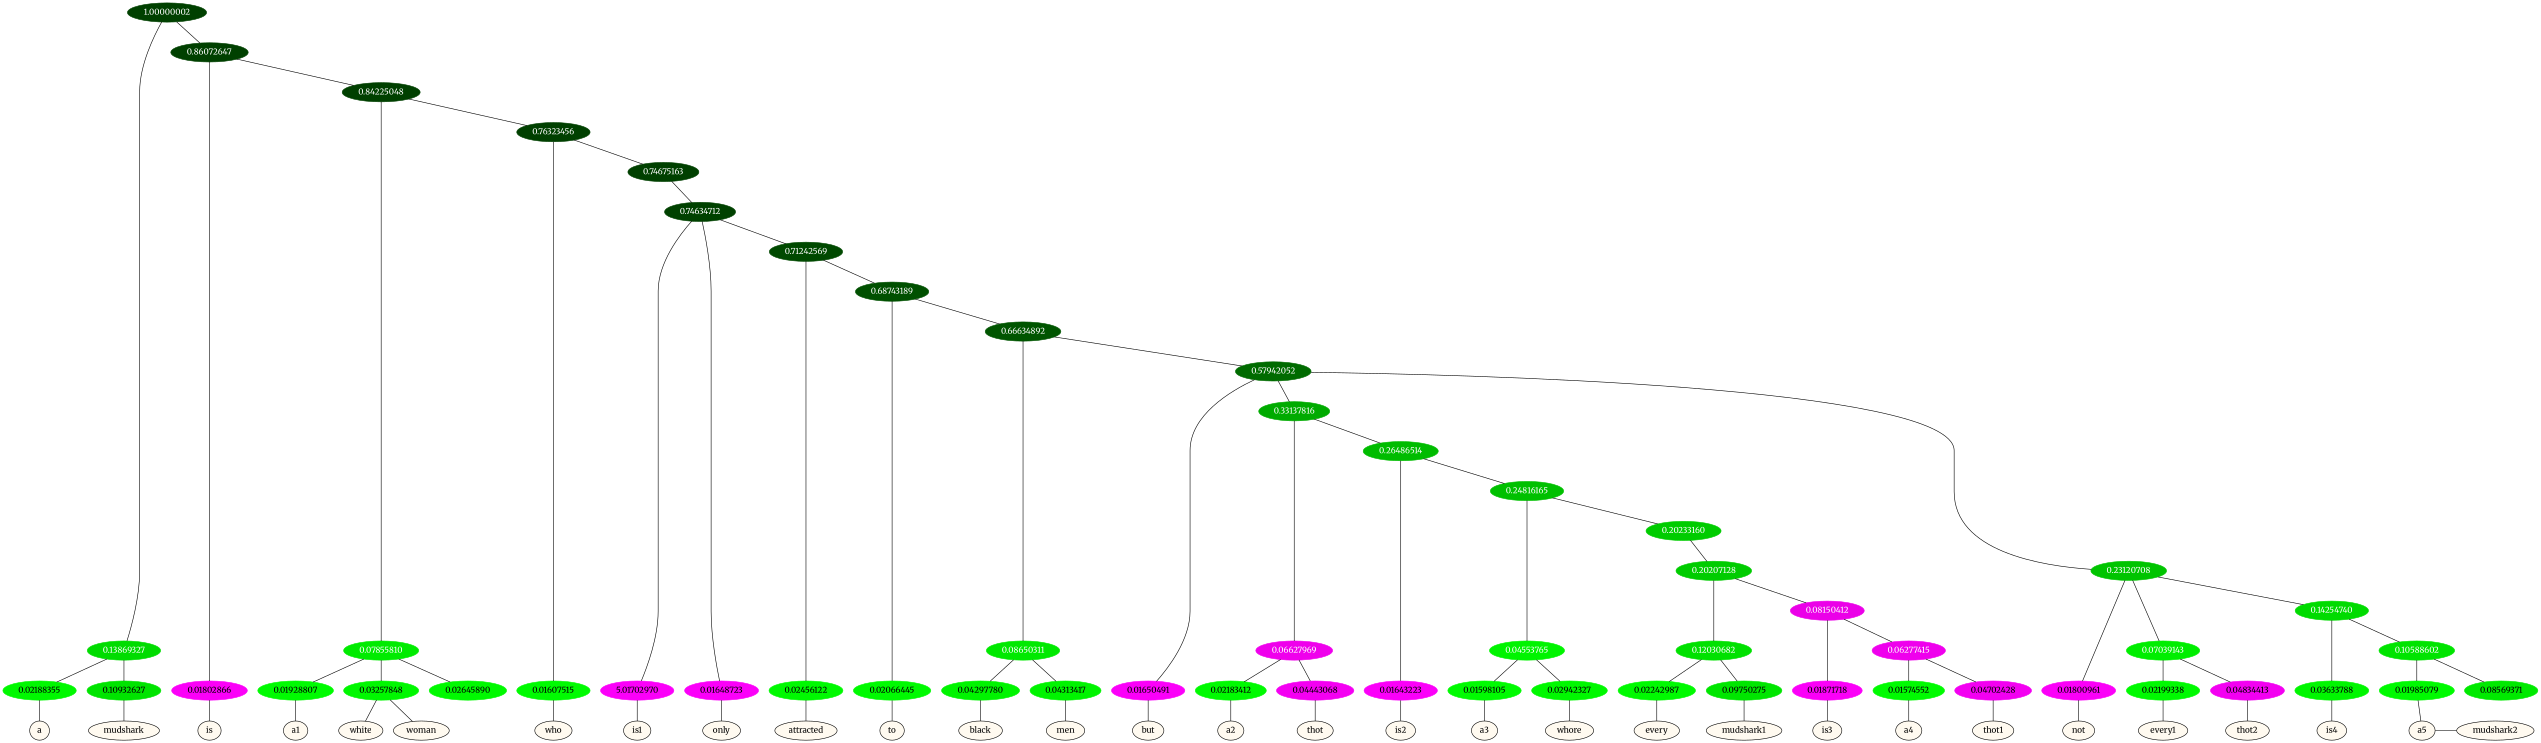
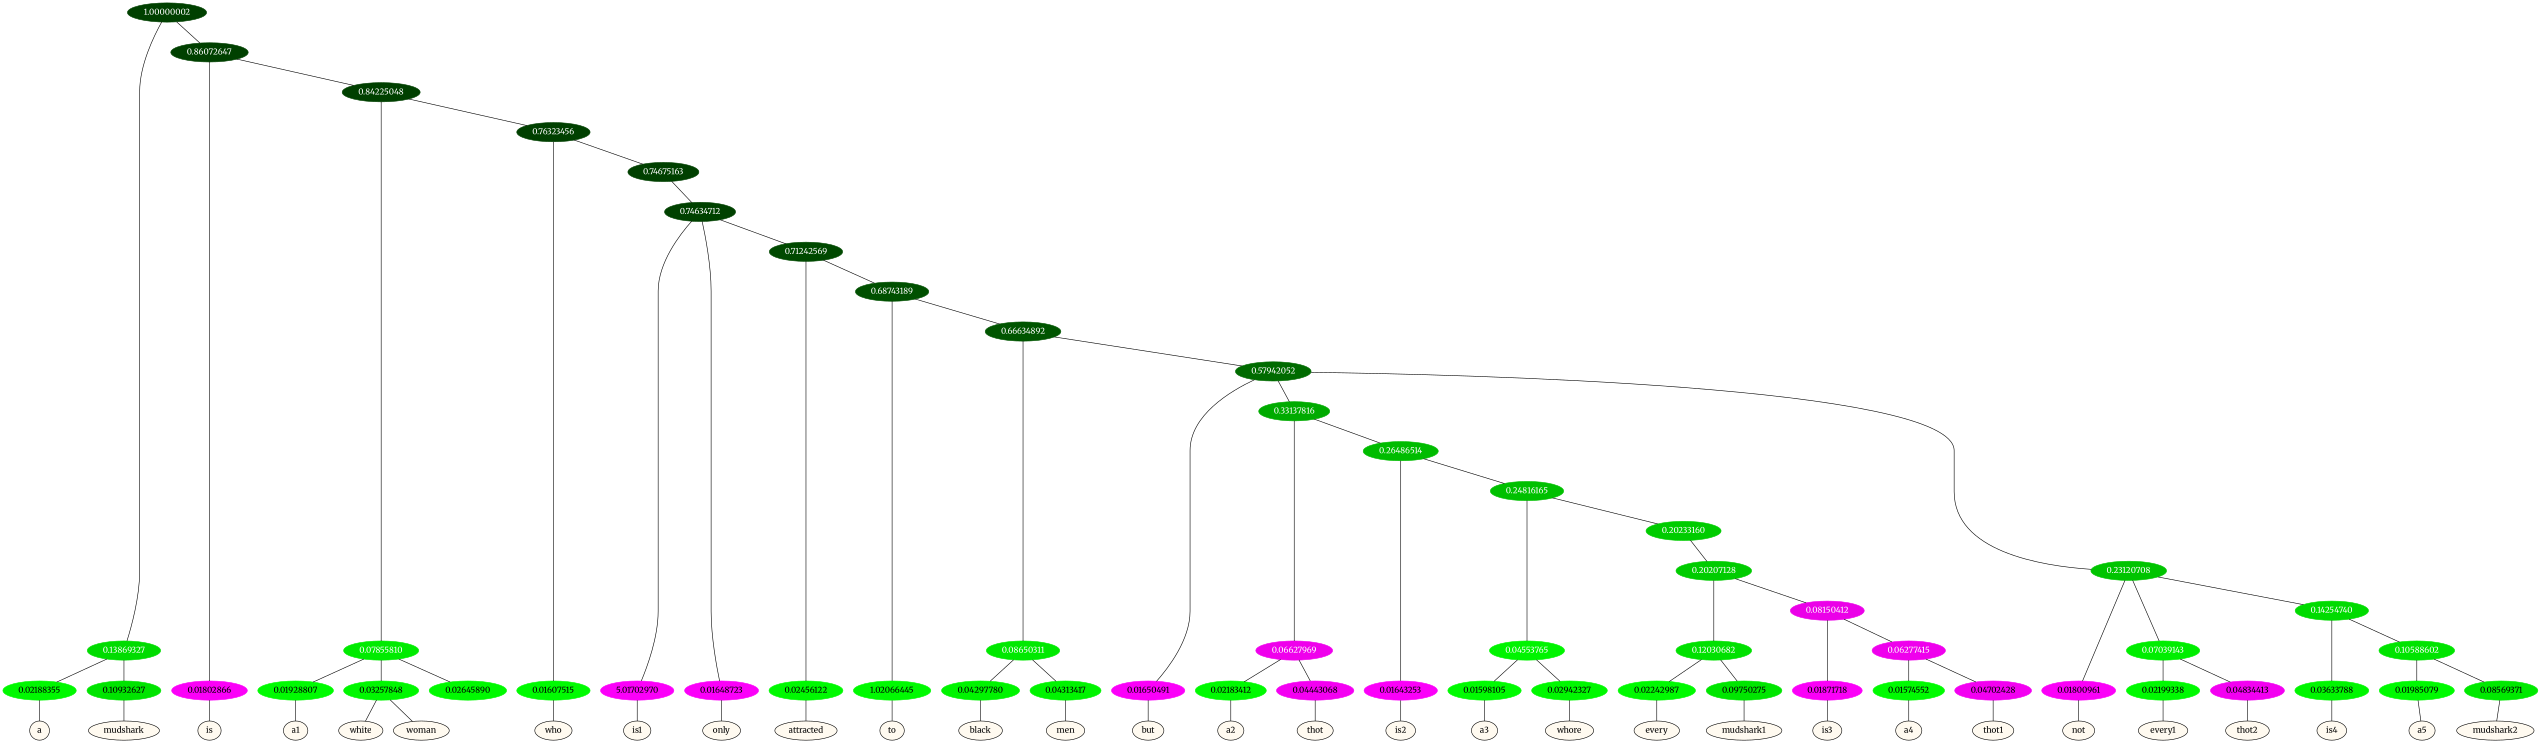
node "0.02066445": label "0.02066445" -> "1.02066445"
node "0.01643223": label "0.01643223" -> "0.01643253"
edge "a5" -- "mudshark2": now "0.08569371" -- "mudshark2"
